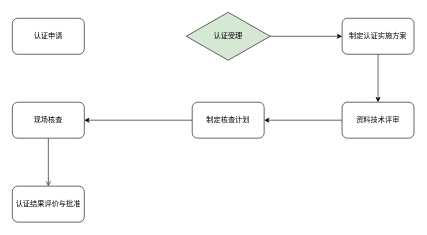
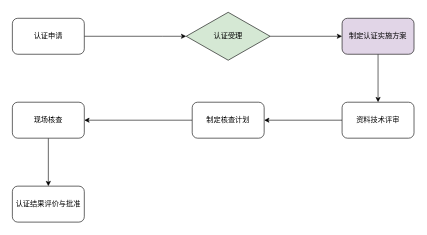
edge "认证申请" -> "认证受理": added
node "制定认证实施方案": fillcolor #ffffff -> #e1d5e7
edge "现场核查" -> "认证结果评价与批准": arrowhead open -> classic
